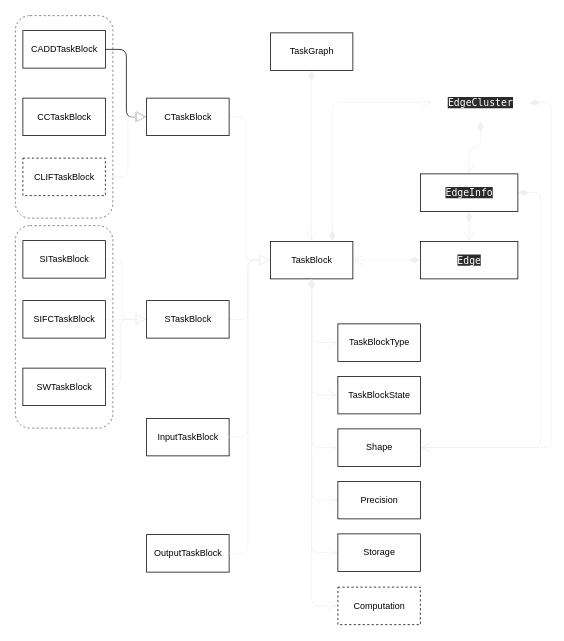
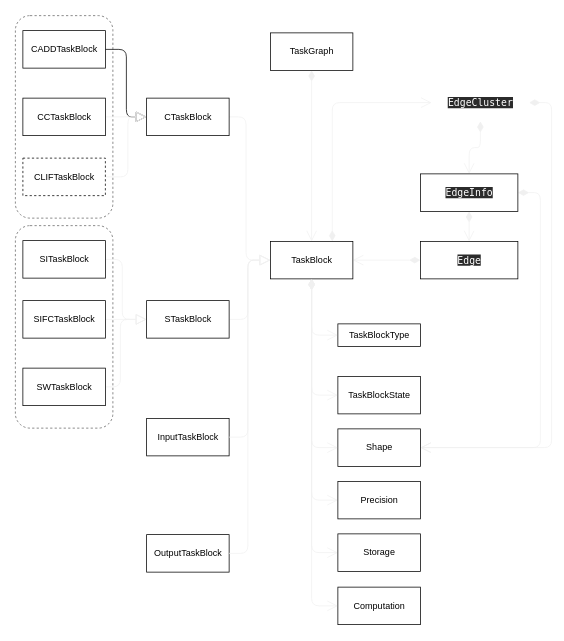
node "TaskBlockType": size 83x38 -> 83x23
node "Computation": style dashed -> solid
